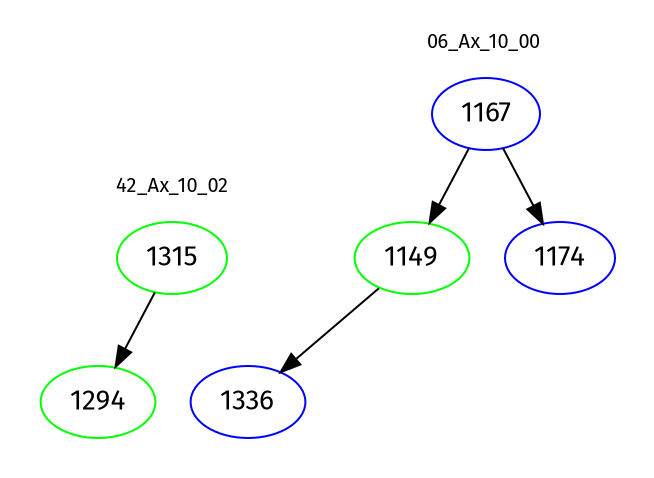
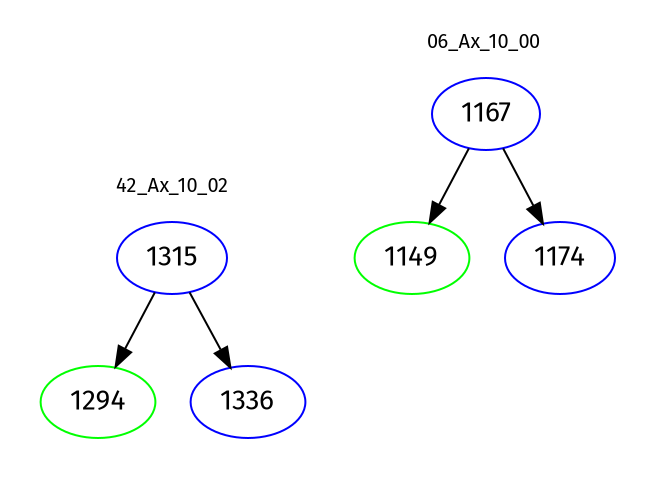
node "1315": color green -> blue
edge "1149" -> "1336": now "1315" -> "1336"
